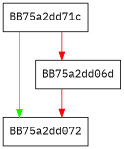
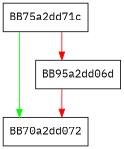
node "BB75a2dd06d": label "BB75a2dd06d" -> "BB95a2dd06d"
node "BB75a2dd072": label "BB75a2dd072" -> "BB70a2dd072"
